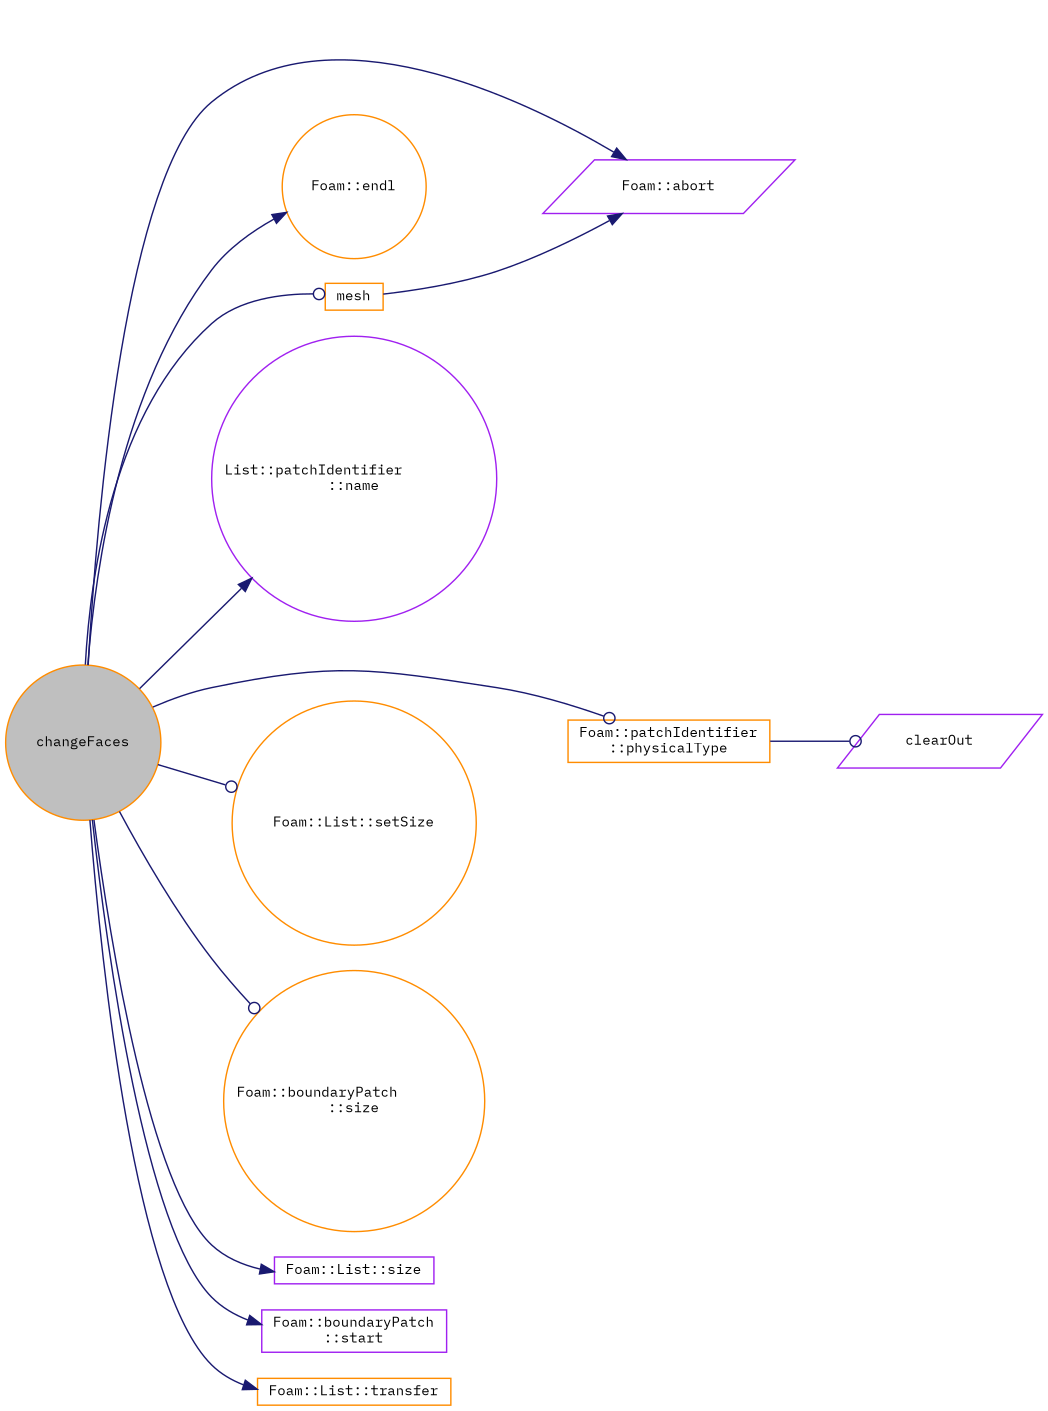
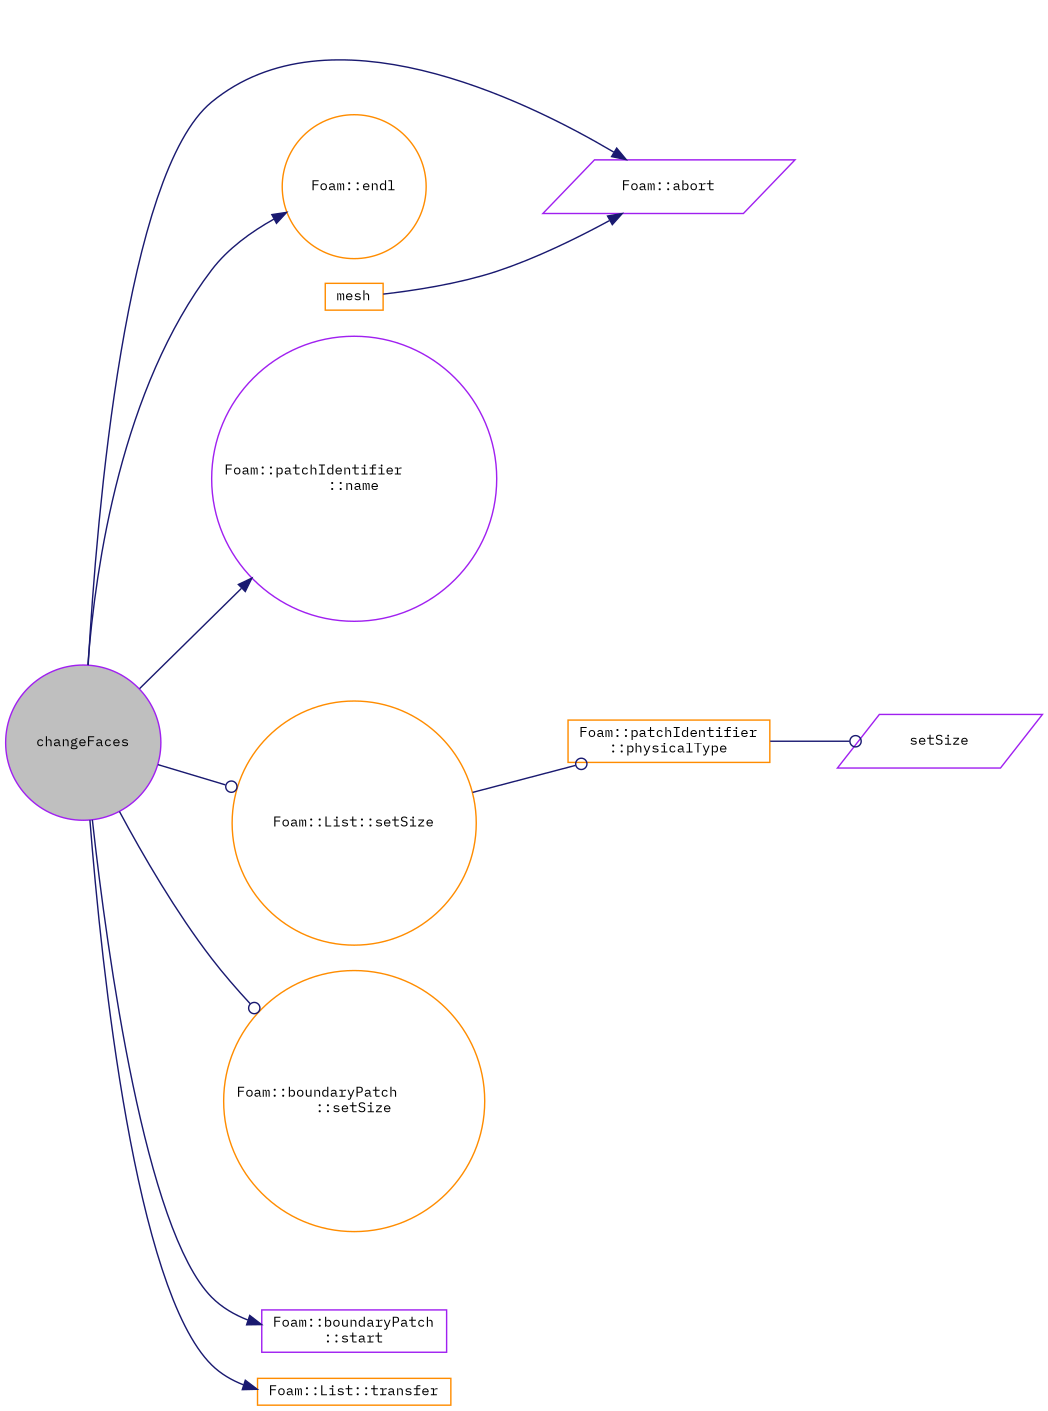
edge "changeFaces" -> "mesh": removed
node "List::patchIdentifier ::name": label "List::patchIdentifier ::name" -> "Foam::patchIdentifier ::name"
edge "changeFaces" -> "Foam::patchIdentifier ::physicalType": now "Foam::List::setSize" -> "Foam::patchIdentifier ::physicalType"
node "clearOut": label "clearOut" -> "setSize"
node "changeFaces": color darkorange -> purple
node "Foam::boundaryPatch ::size": label "Foam::boundaryPatch ::size" -> "Foam::boundaryPatch ::setSize"
node "Foam::List::size": removed
